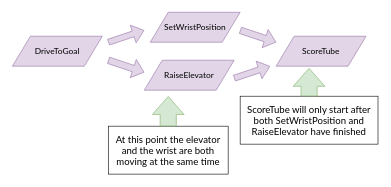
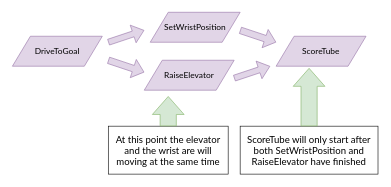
node "ScoreTube will only start after both SetWristPosition and RaiseElevator have finished": moved (309, 120) -> (309, 150)
node "At this point the elevator and the wrist are both moving at the same time": label "At this point the elevator and the wrist are both moving at the same time" -> "At this point the elevator and the wrist are will moving at the same time"
